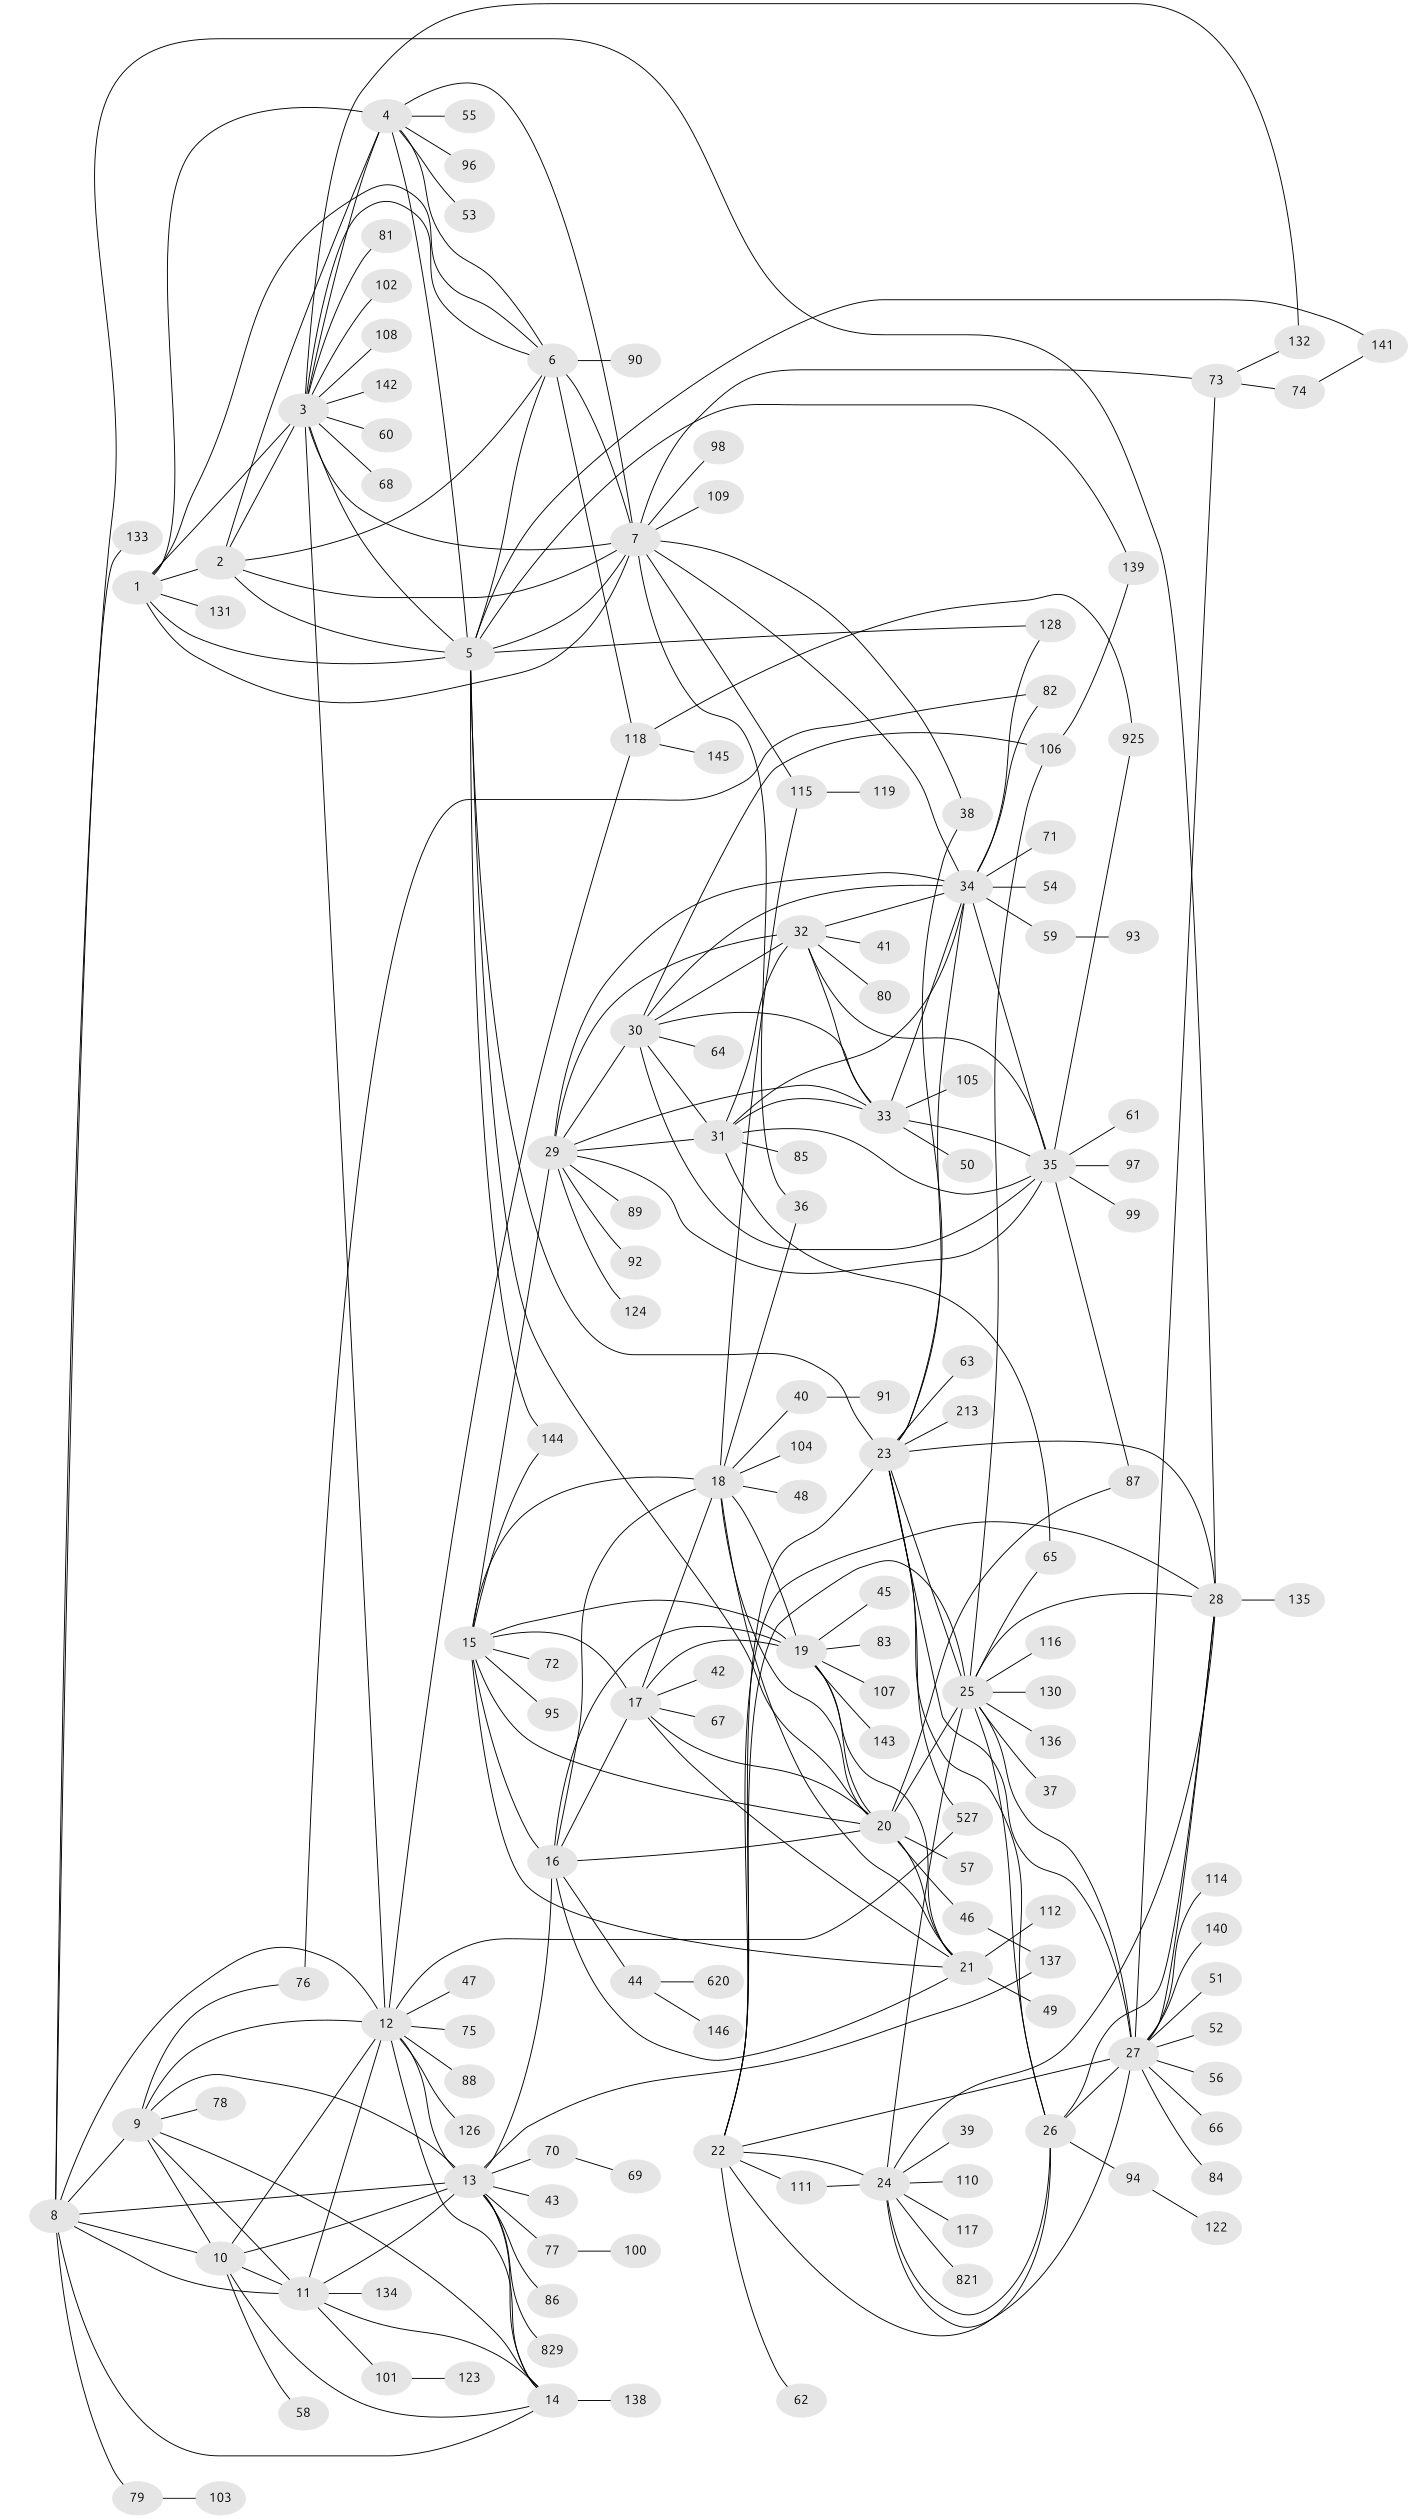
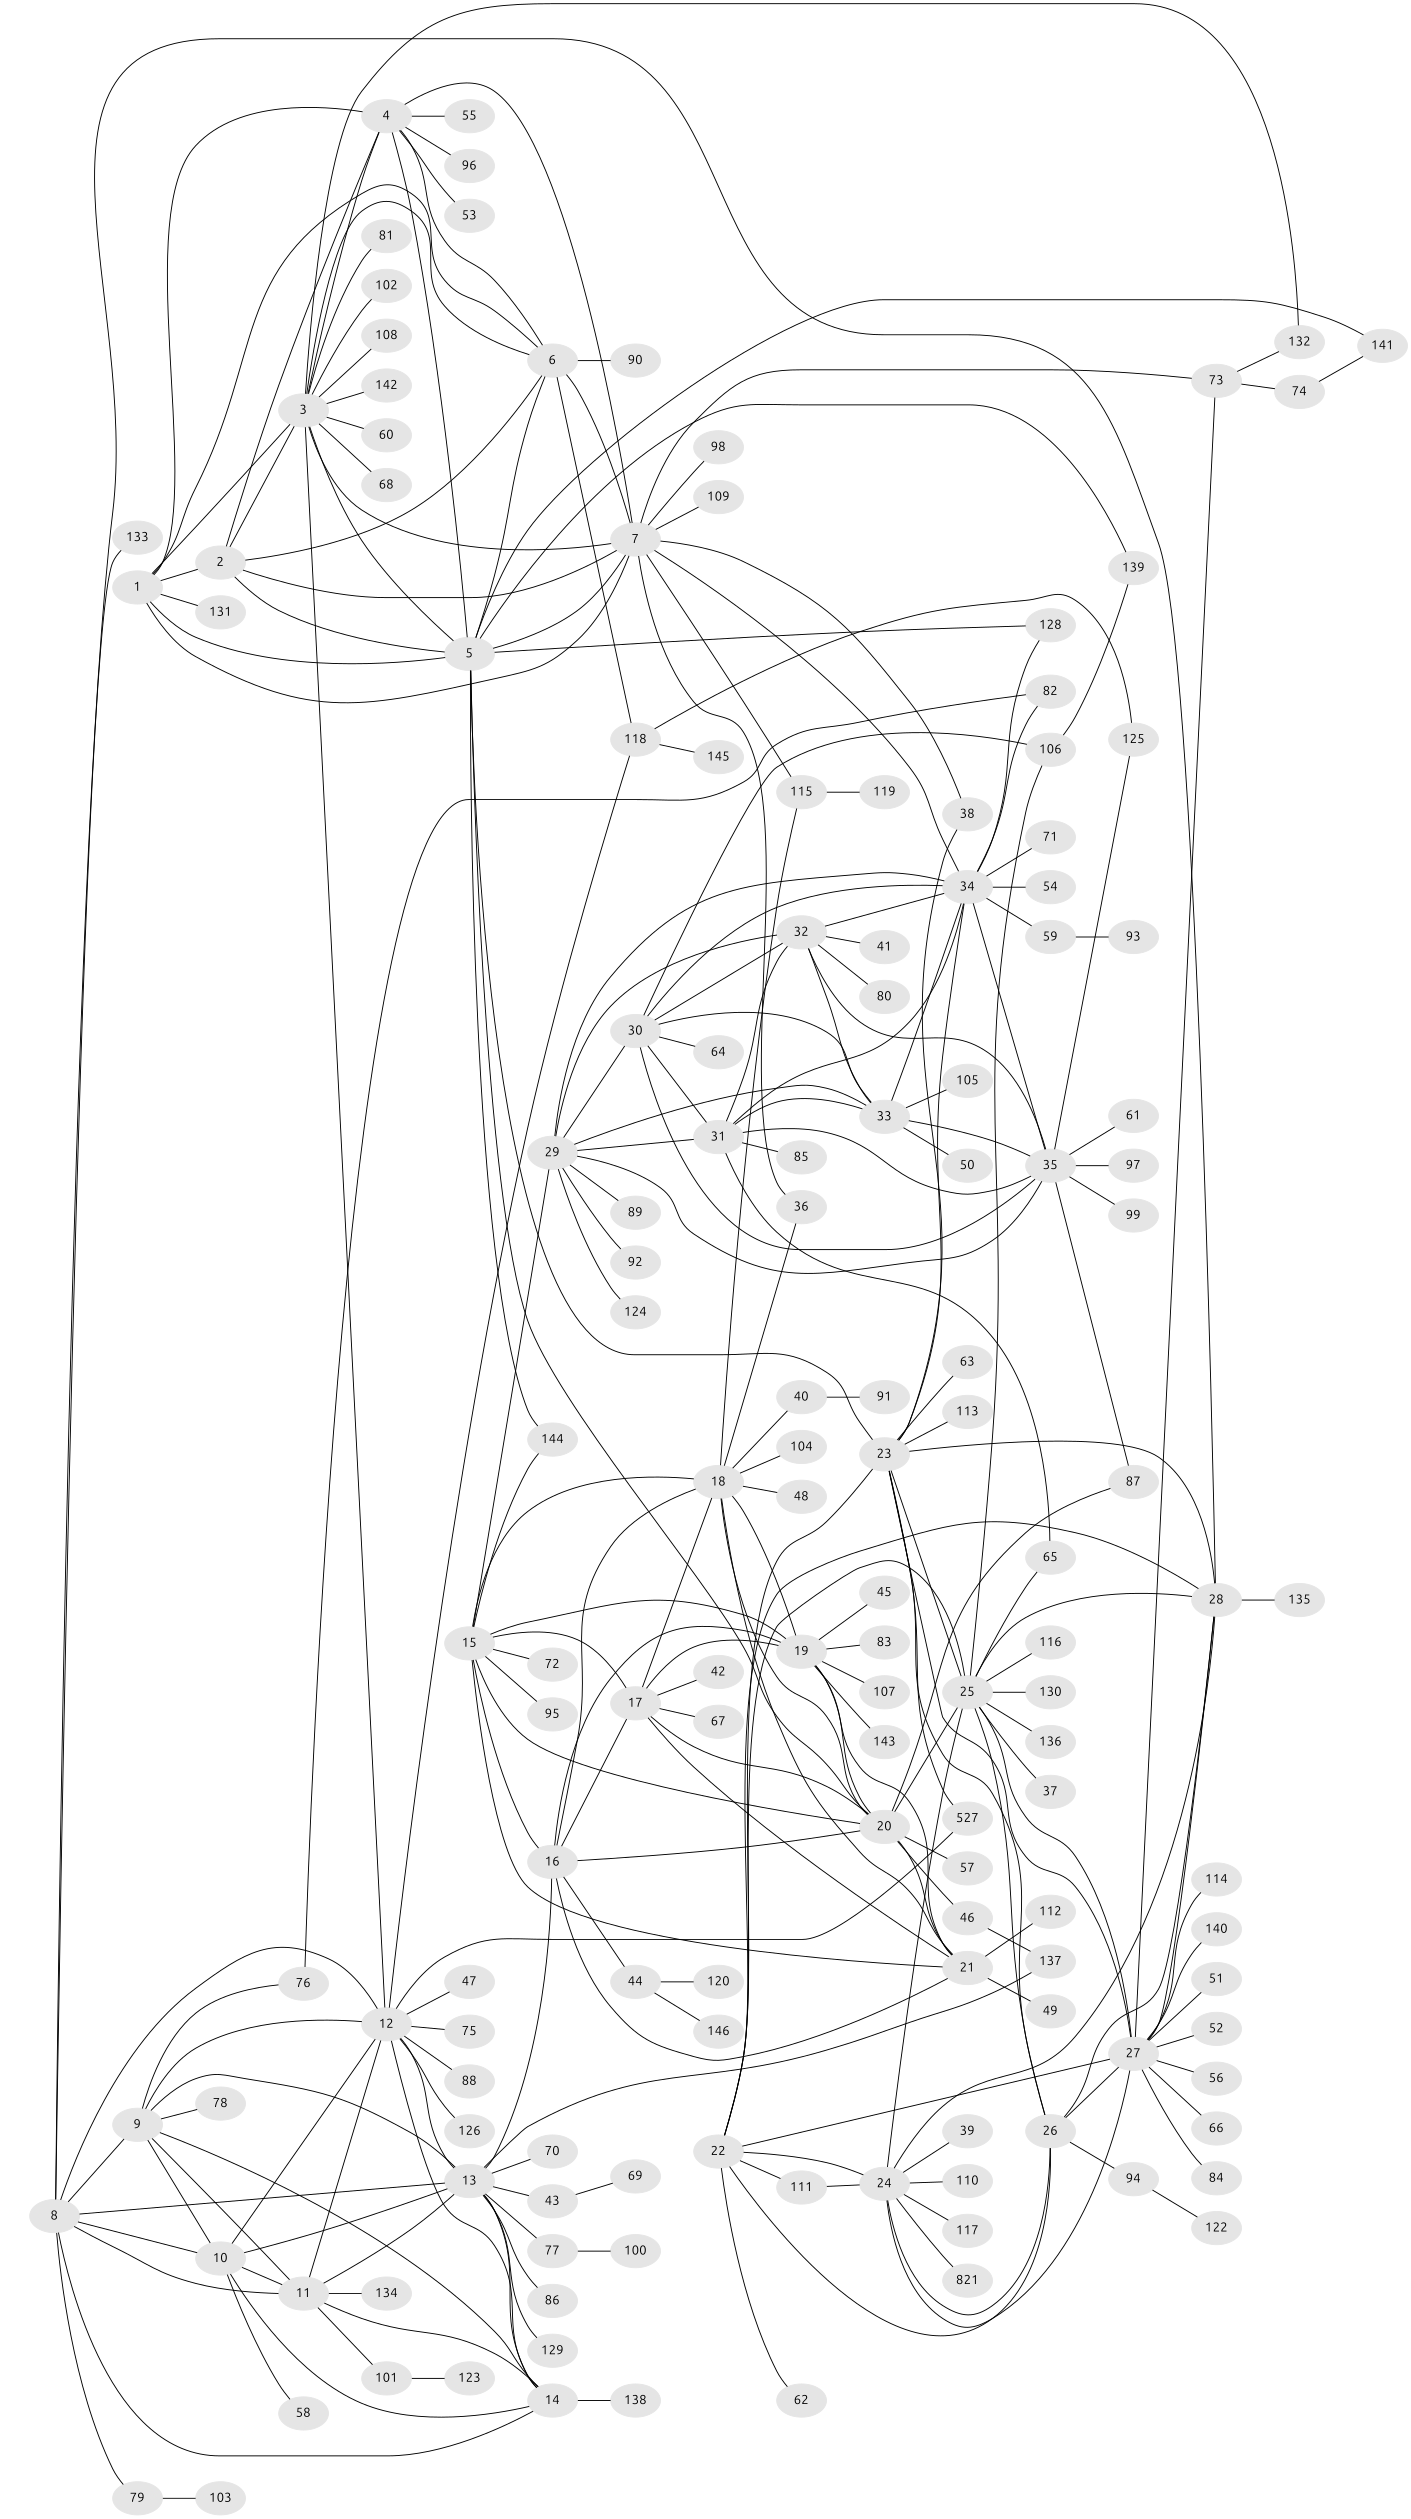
node "925": label "925" -> "125"
node "213": label "213" -> "113"
node "620": label "620" -> "120"
edge "70" -- "69": now "43" -- "69"
node "829": label "829" -> "129"
